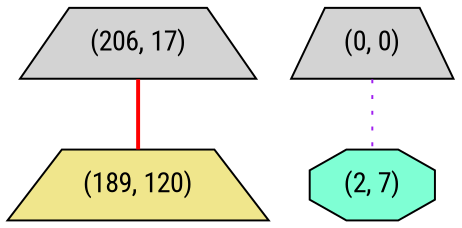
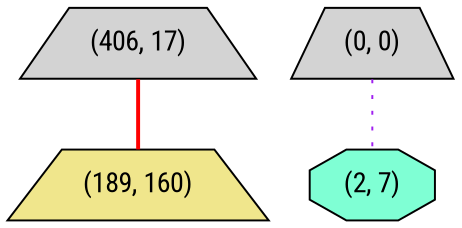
node "(206, 17)": label "(206, 17)" -> "(406, 17)"
node "(189, 120)": label "(189, 120)" -> "(189, 160)"
